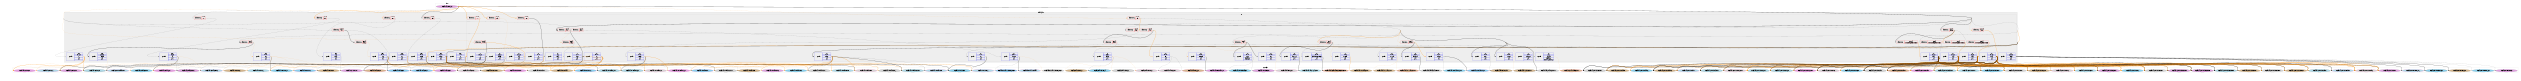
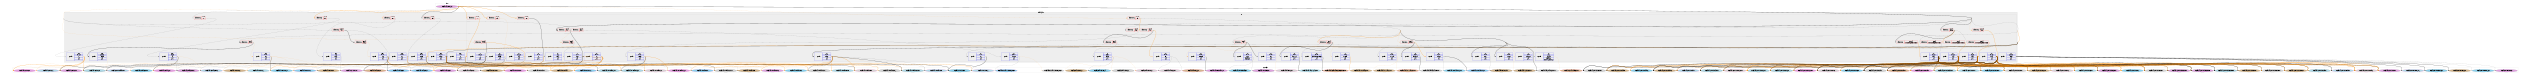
node "portage://sec-policy/selinux-git-9999": removed
